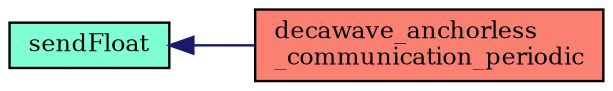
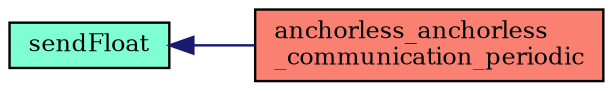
node "decawave_anchorless _communication_periodic": label "decawave_anchorless _communication_periodic" -> "anchorless_anchorless _communication_periodic"
